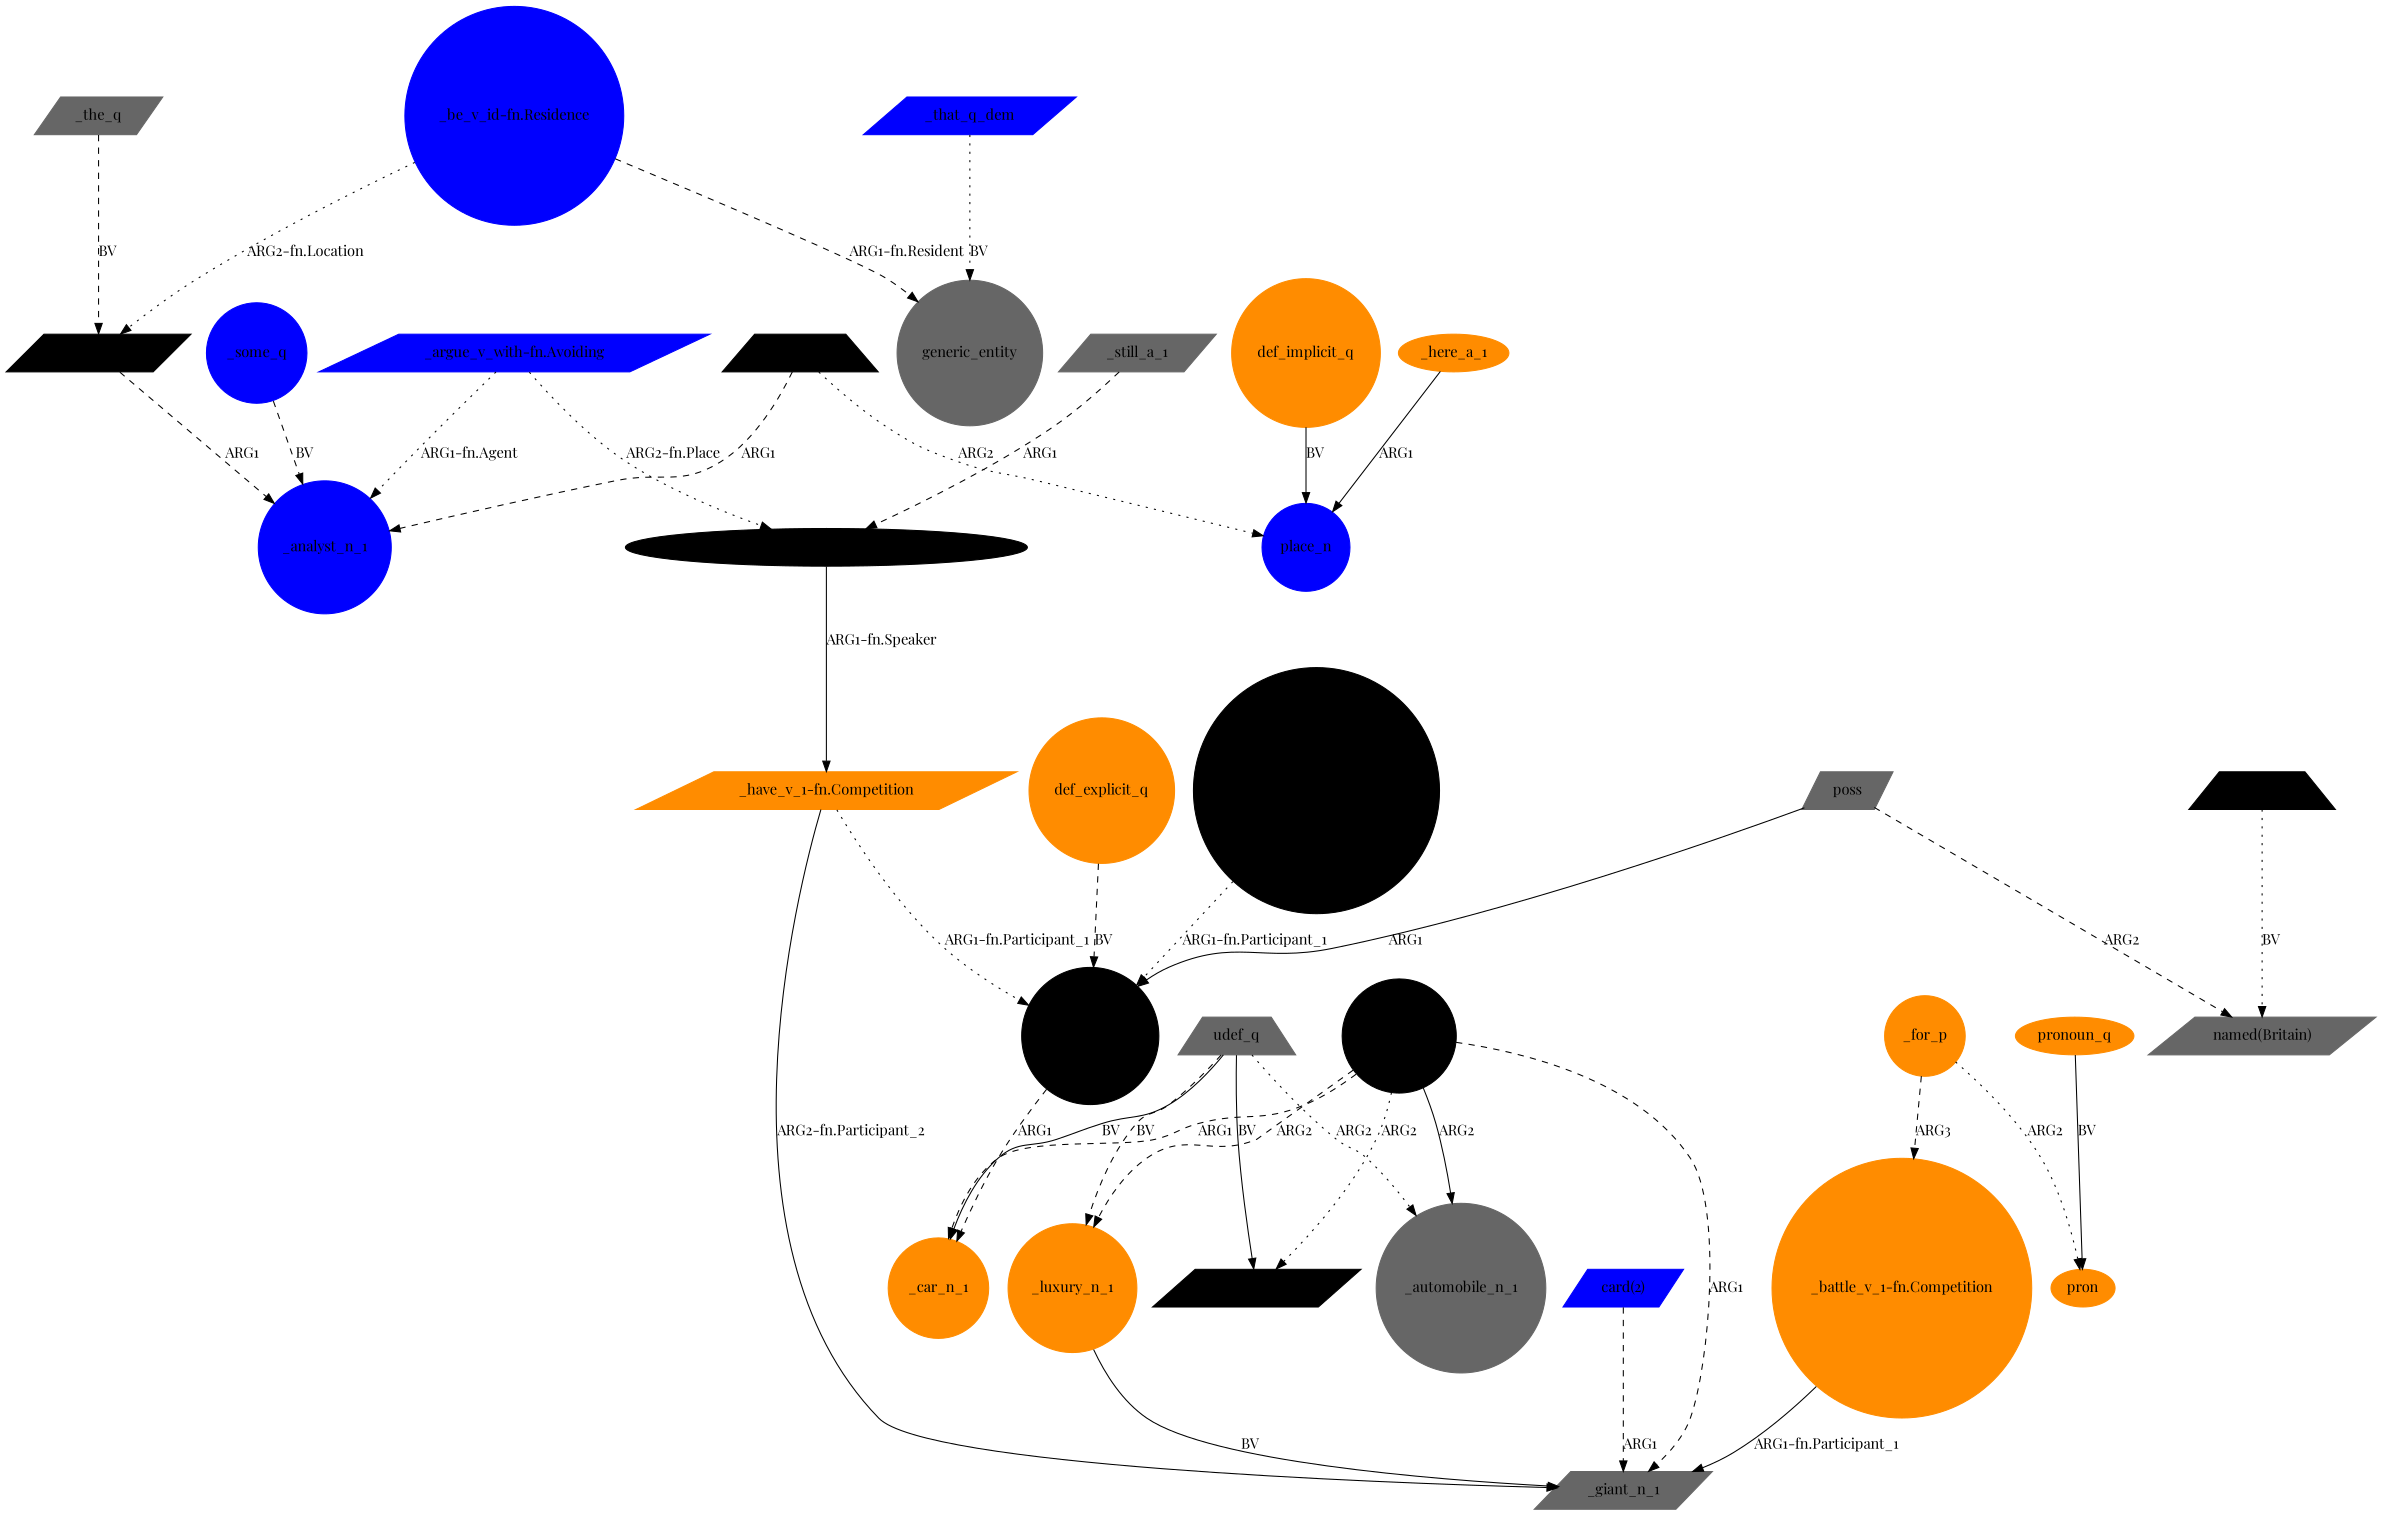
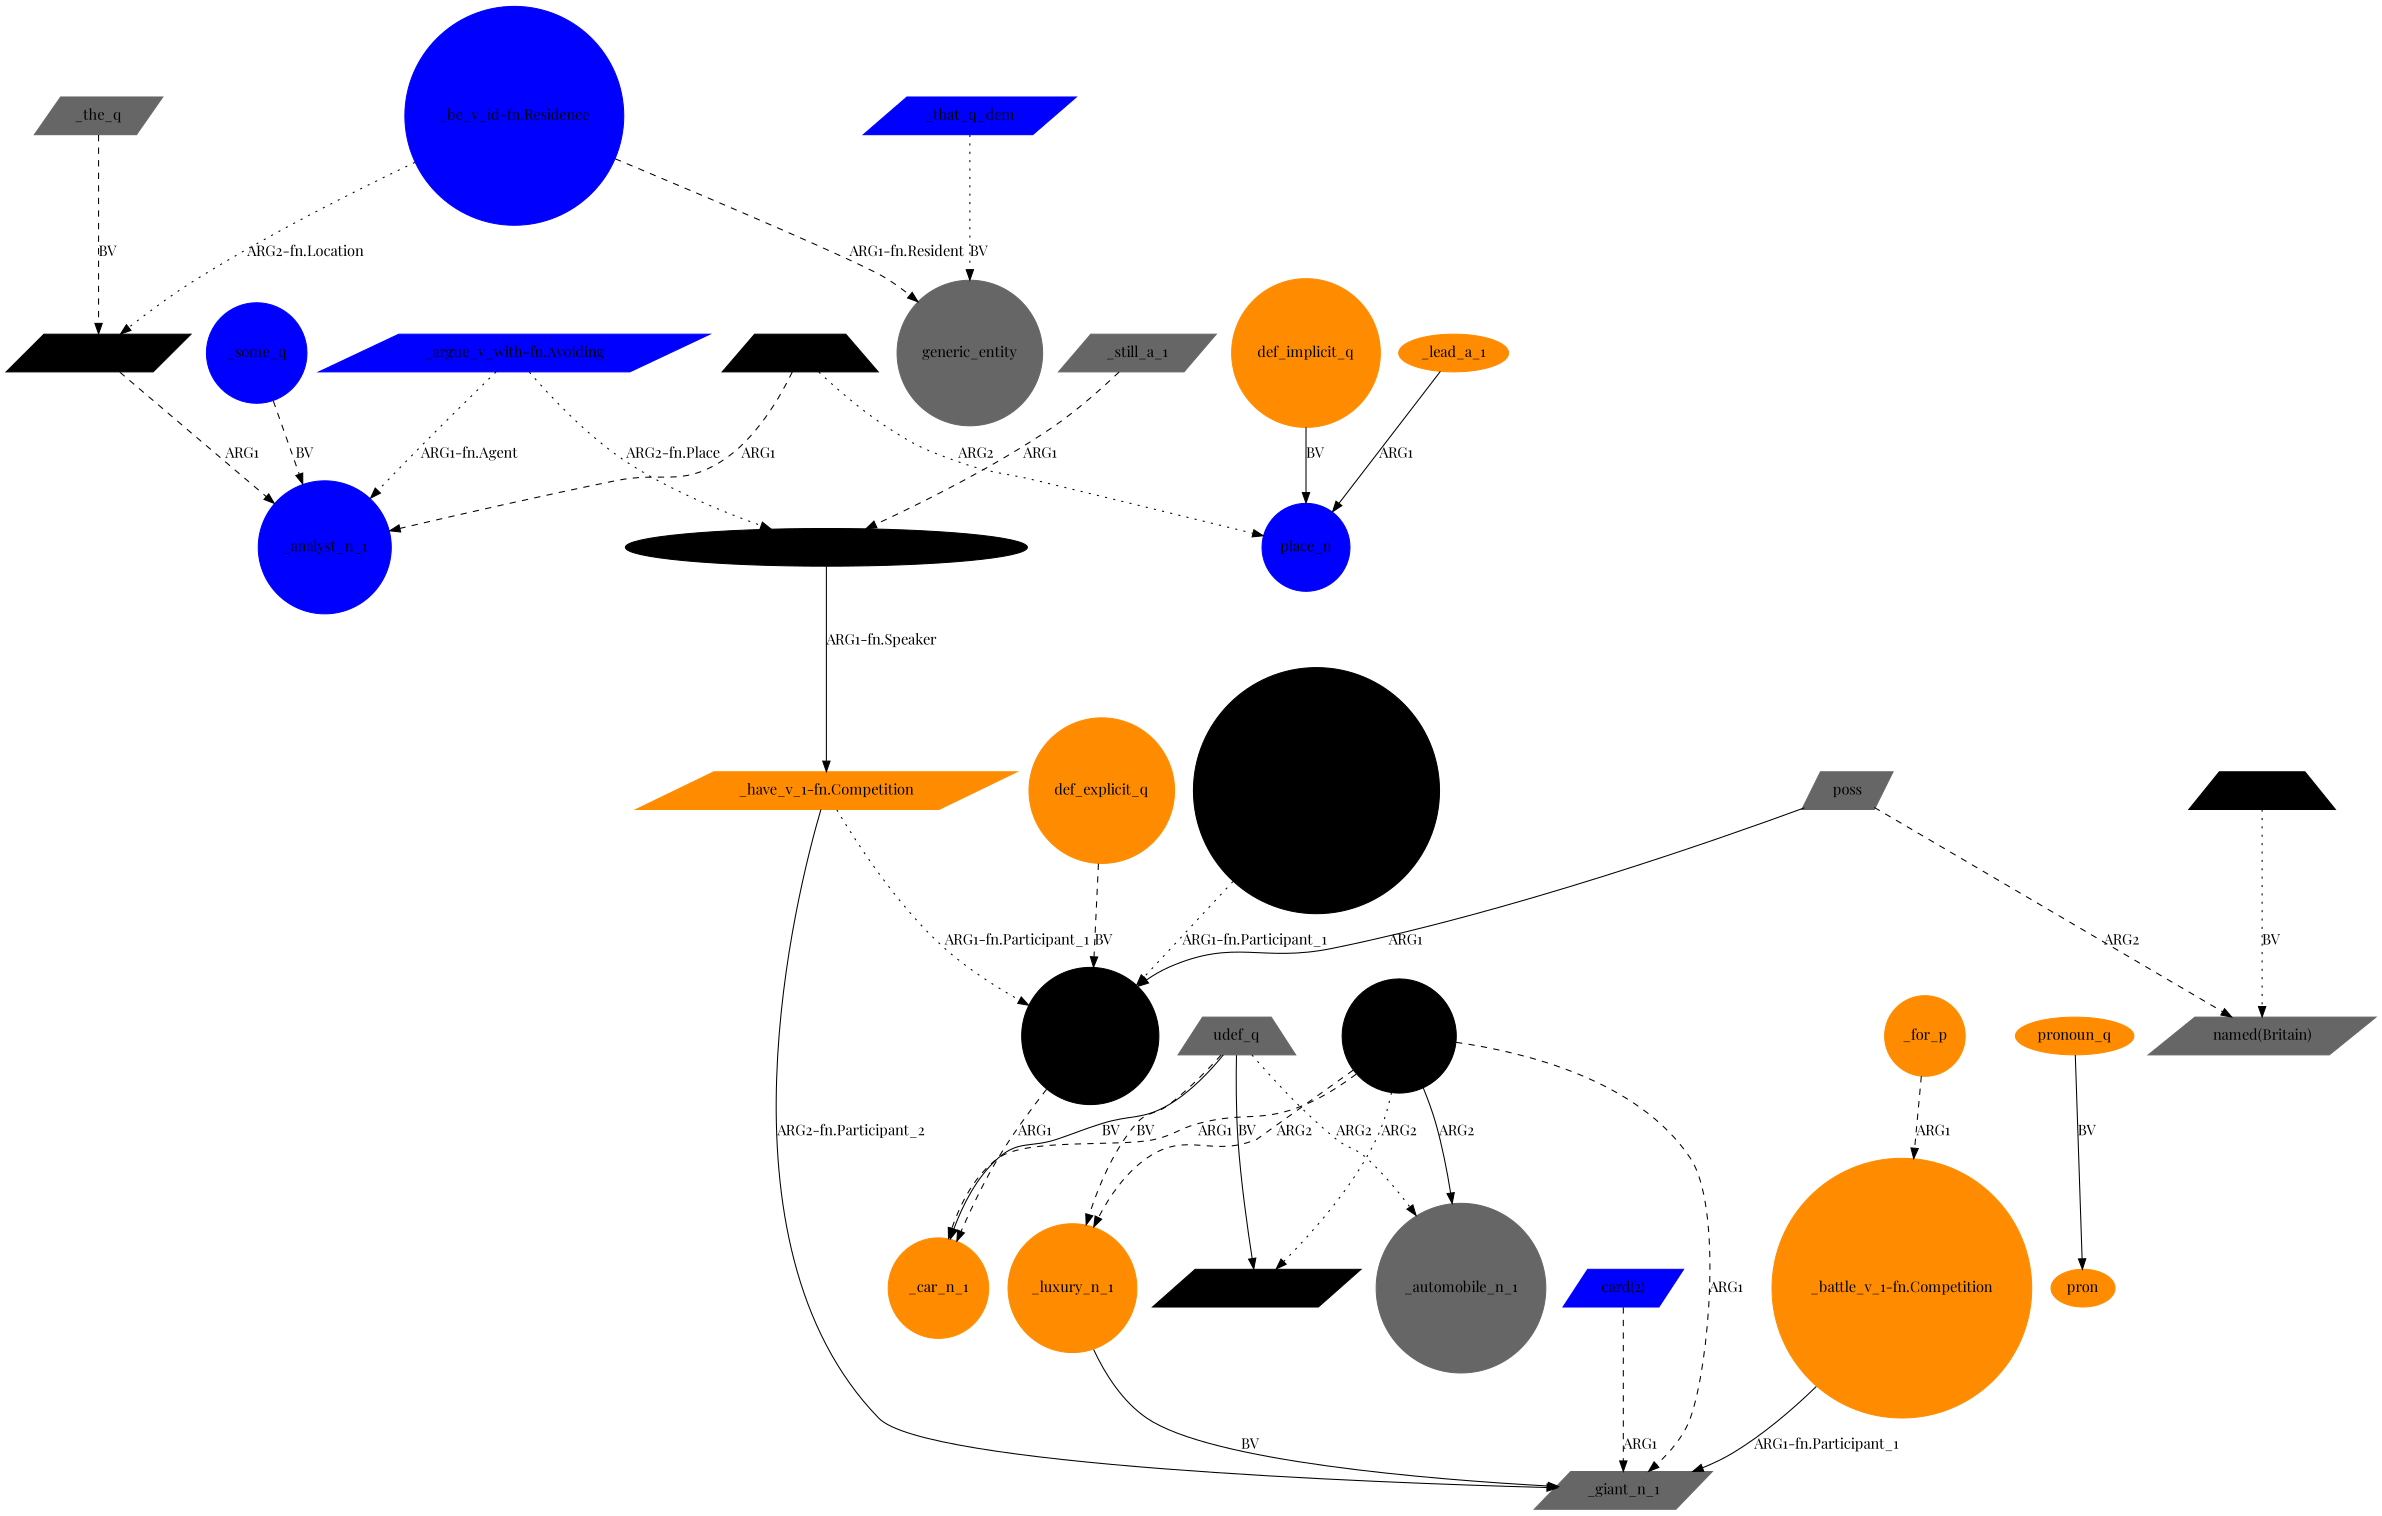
node "_here_a_1": label "_here_a_1" -> "_lead_a_1"
edge "_for_p" -> "_battle_v_1-fn.Competition": label "ARG3" -> "ARG1"
edge "_for_p" -> "pron": removed, label "ARG2"
